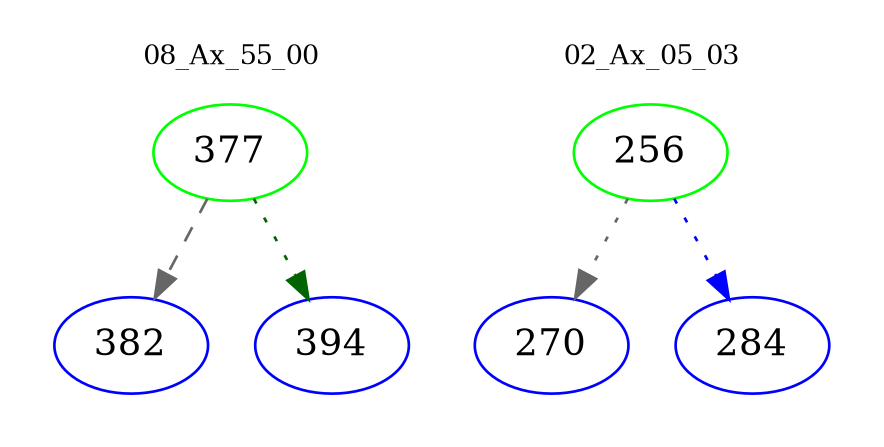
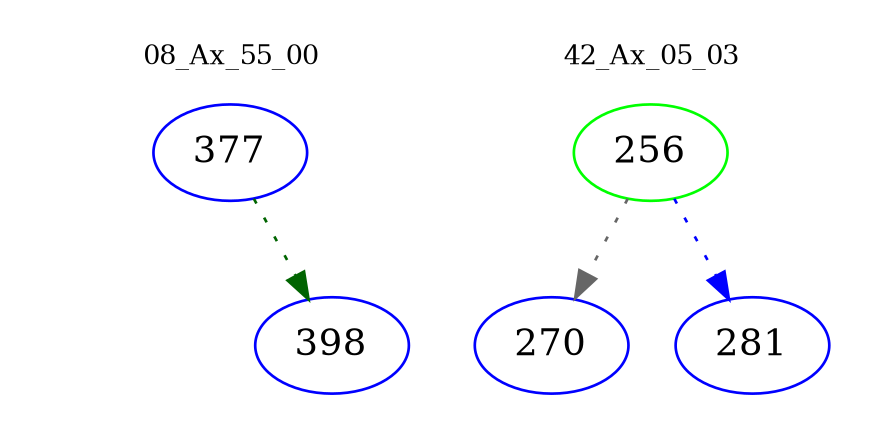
cluster "02_Ax_05_03": label "02_Ax_05_03" -> "42_Ax_05_03"
node "377": color green -> blue
node "382": removed
node "394": label "394" -> "398"
node "284": label "284" -> "281"
